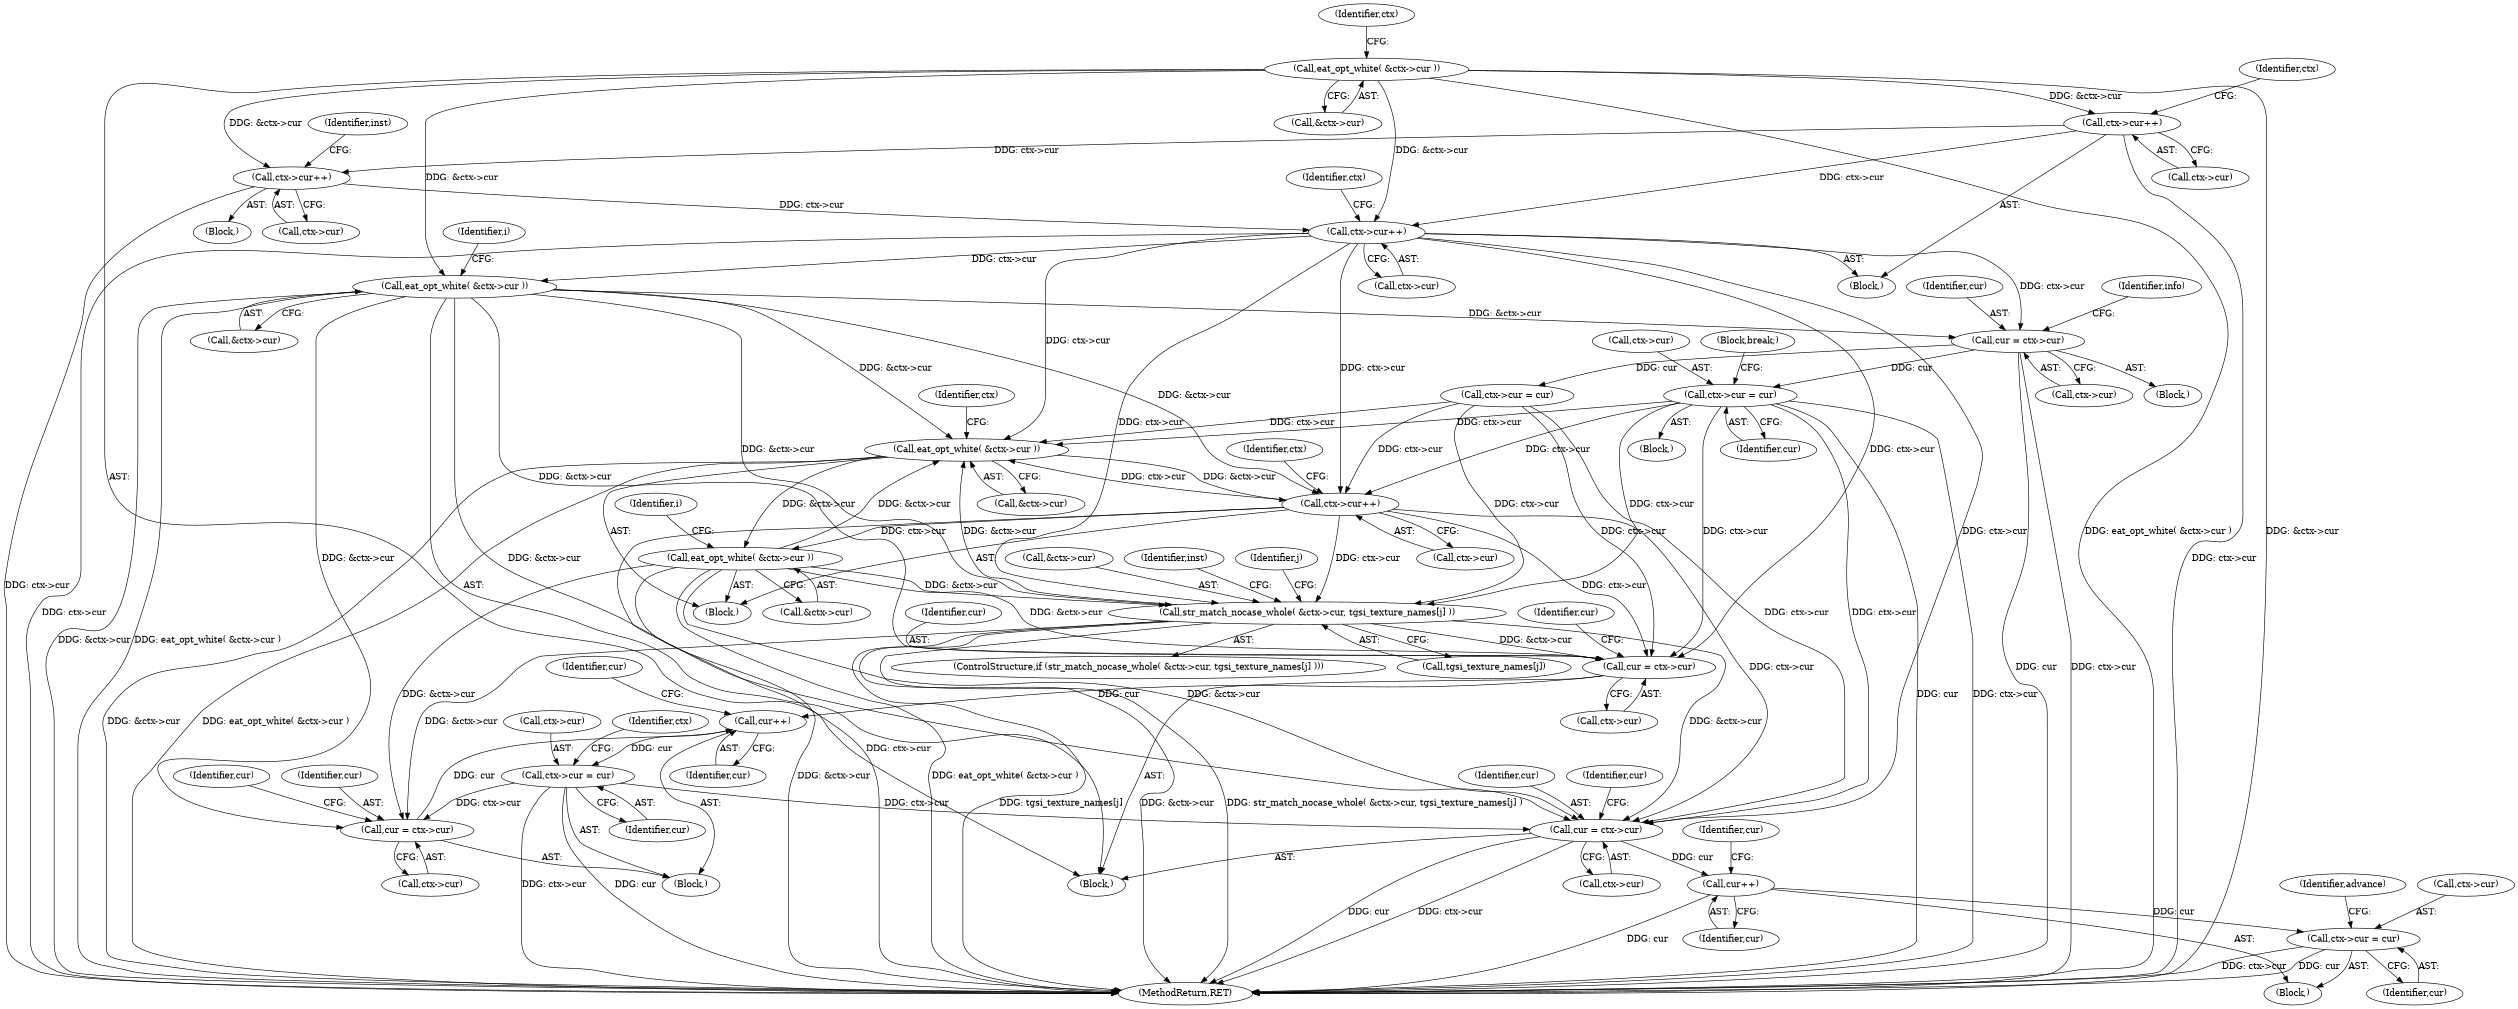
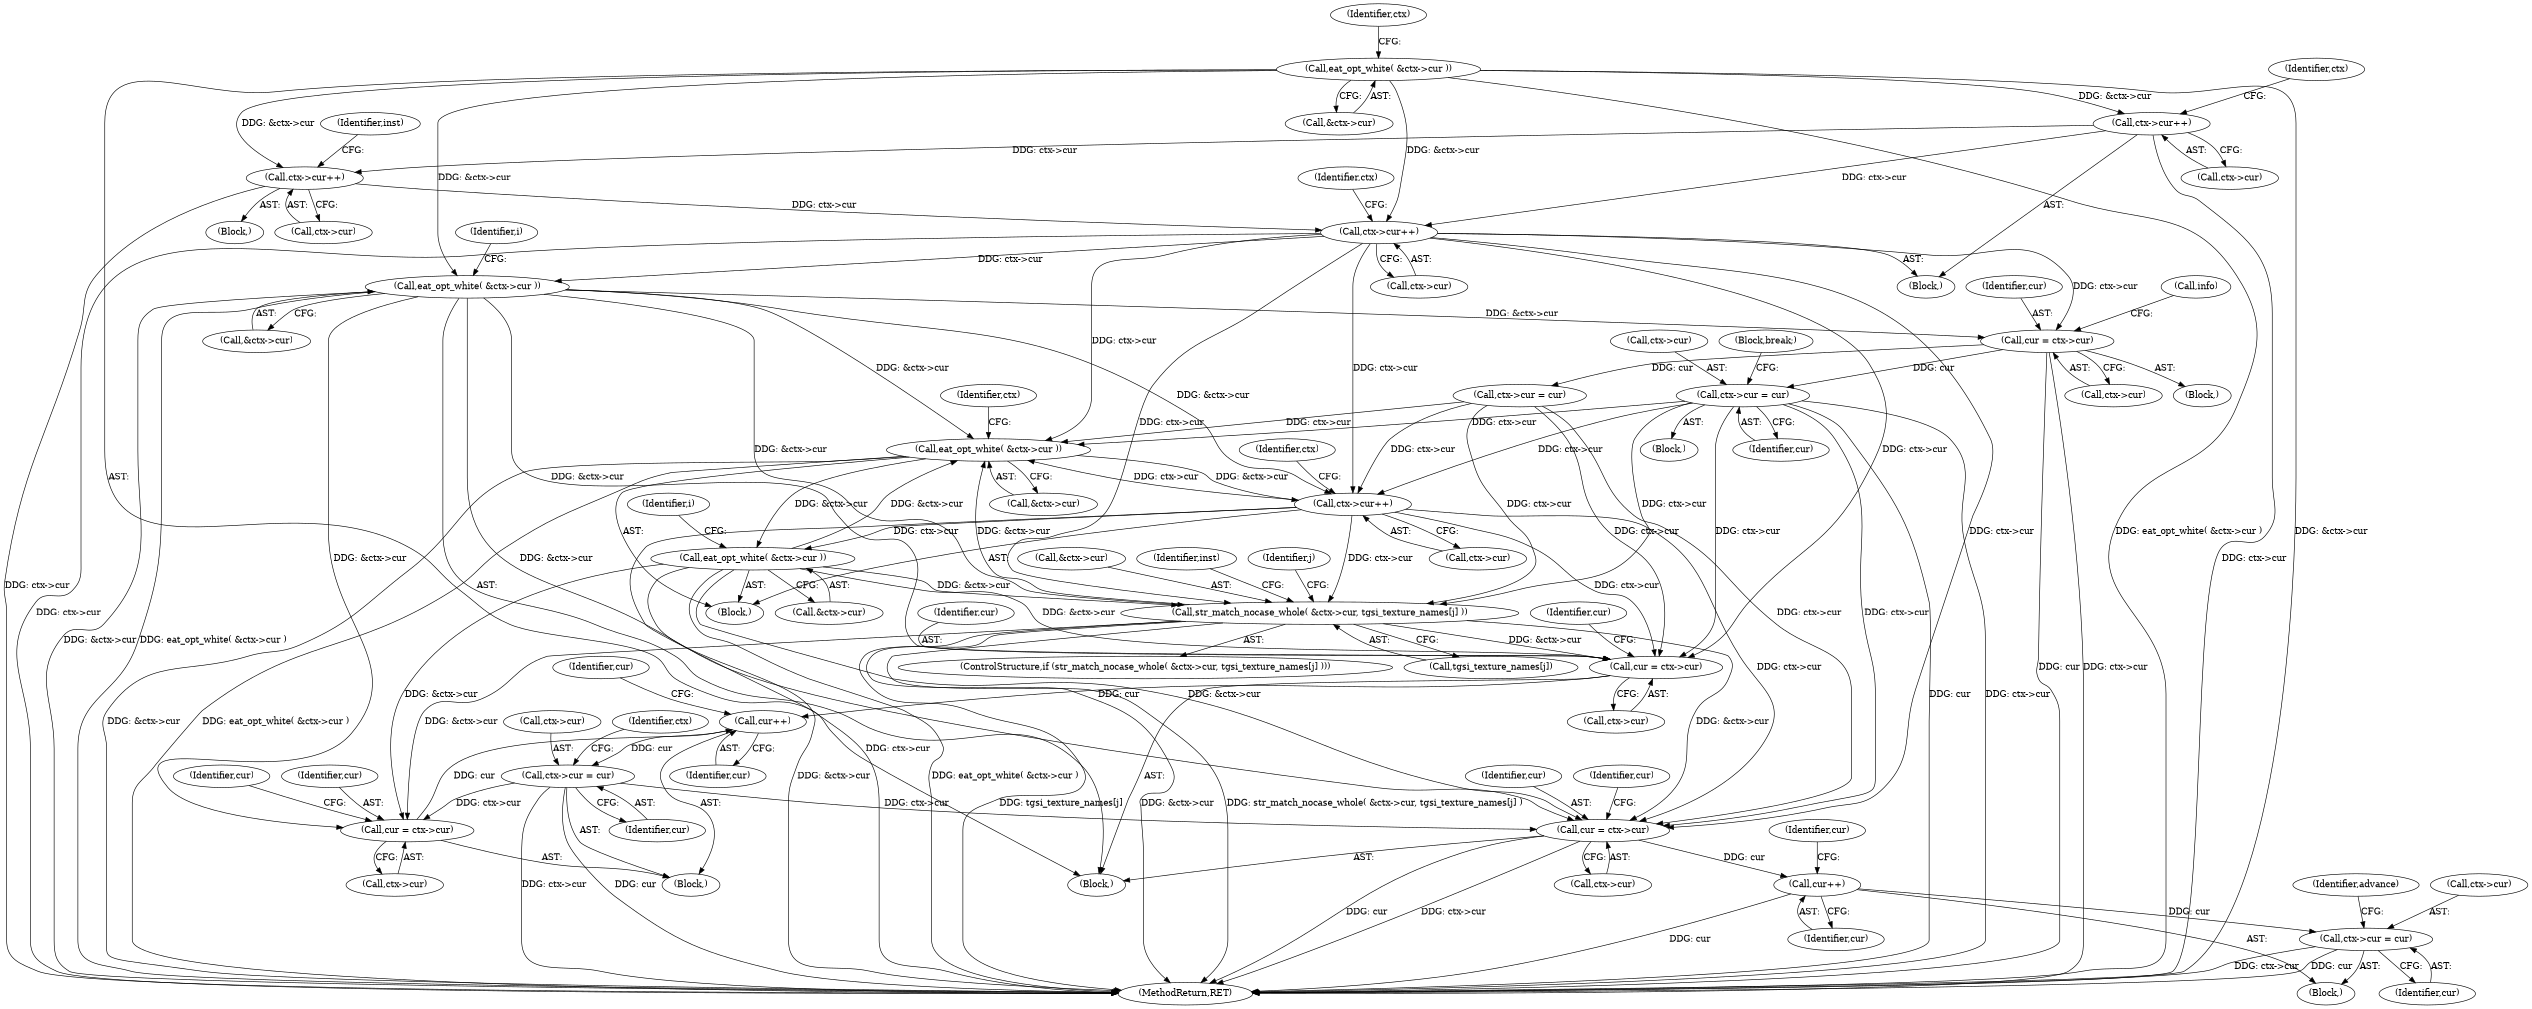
node "(Identifier,info)": label "(Identifier,info)" -> "(Call,info)"
